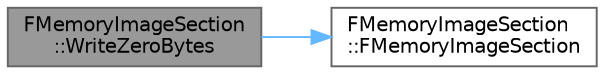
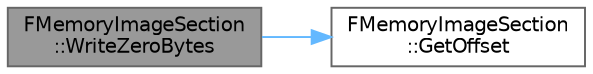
node "FMemoryImageSection ::FMemoryImageSection": label "FMemoryImageSection ::FMemoryImageSection" -> "FMemoryImageSection ::GetOffset"
